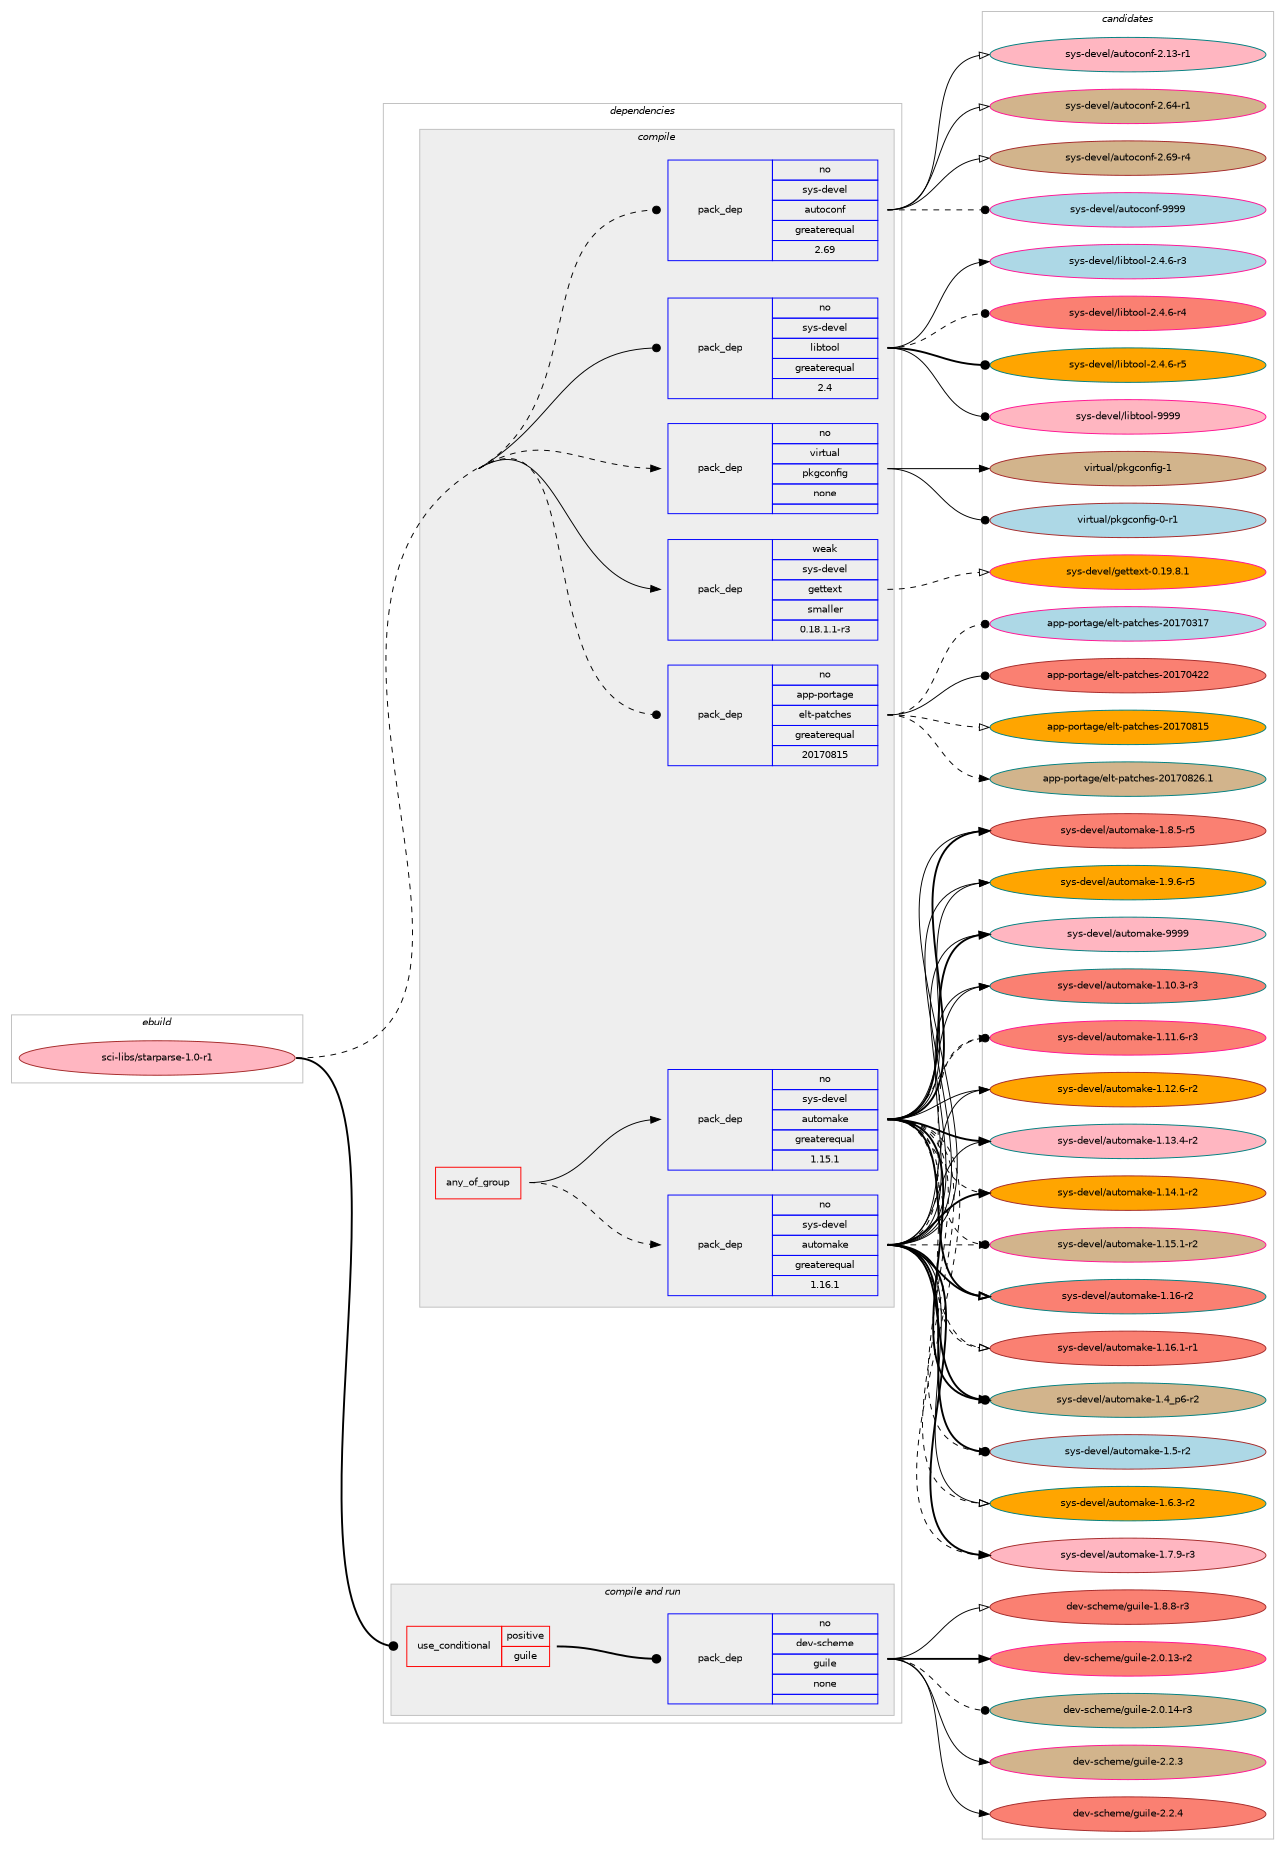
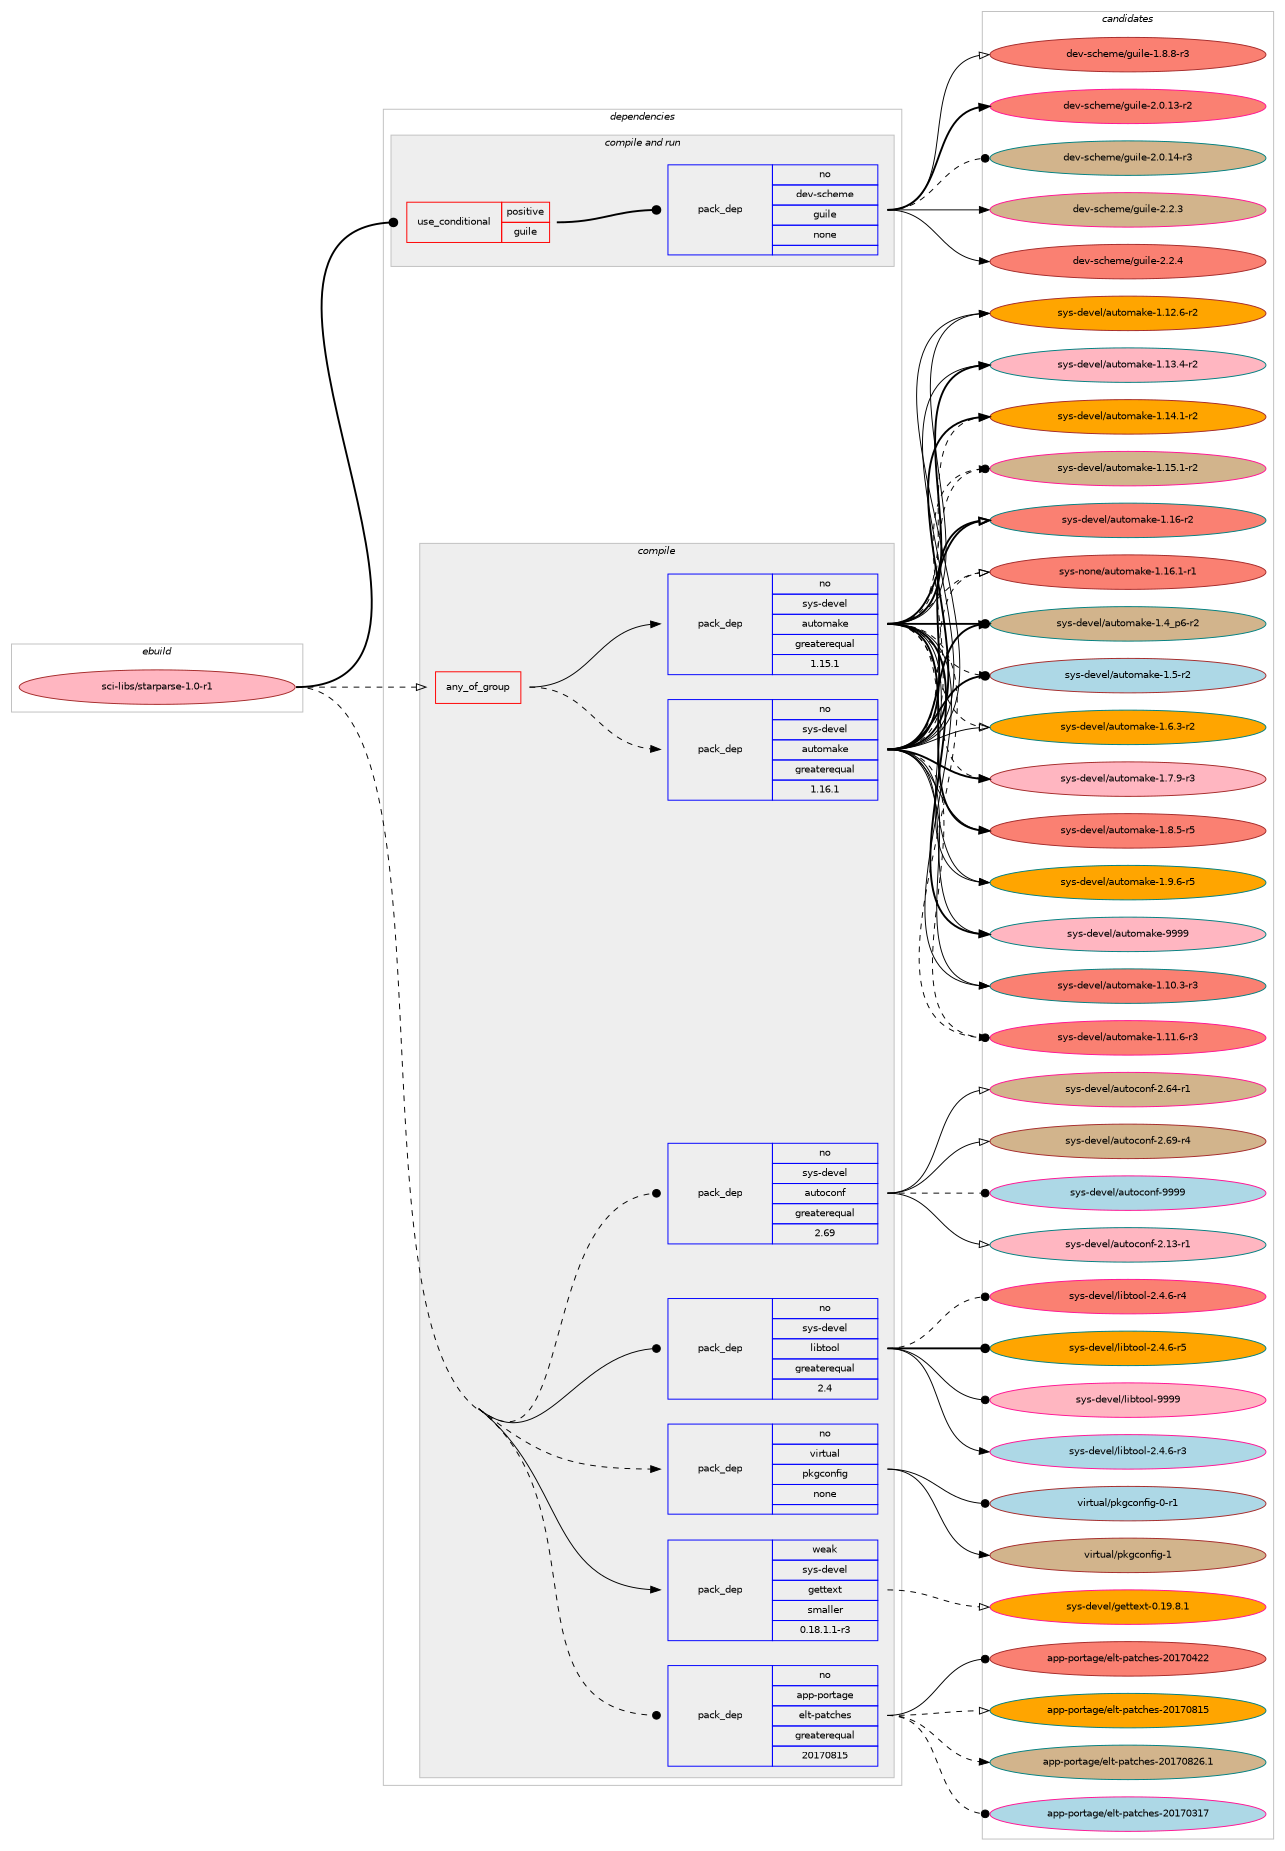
edge "sci-libs/starparse-1.0-r1" -> "any_of_group": added
node "sys-devel/automake-1.16.1-r1": label "sys-devel/automake-1.16.1-r1" -> "sys-none/automake-1.16.1-r1"
